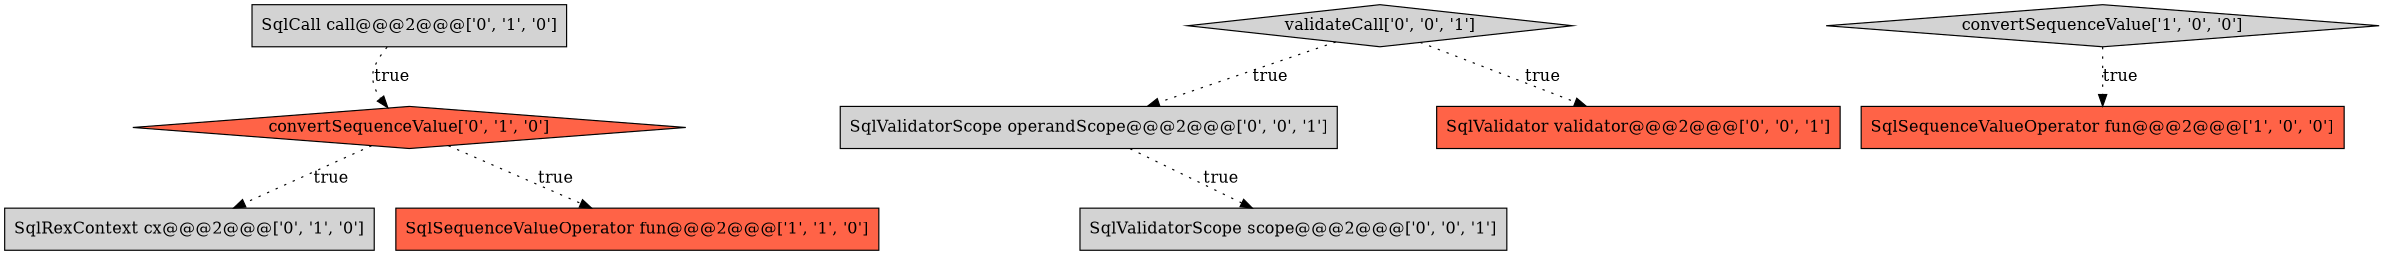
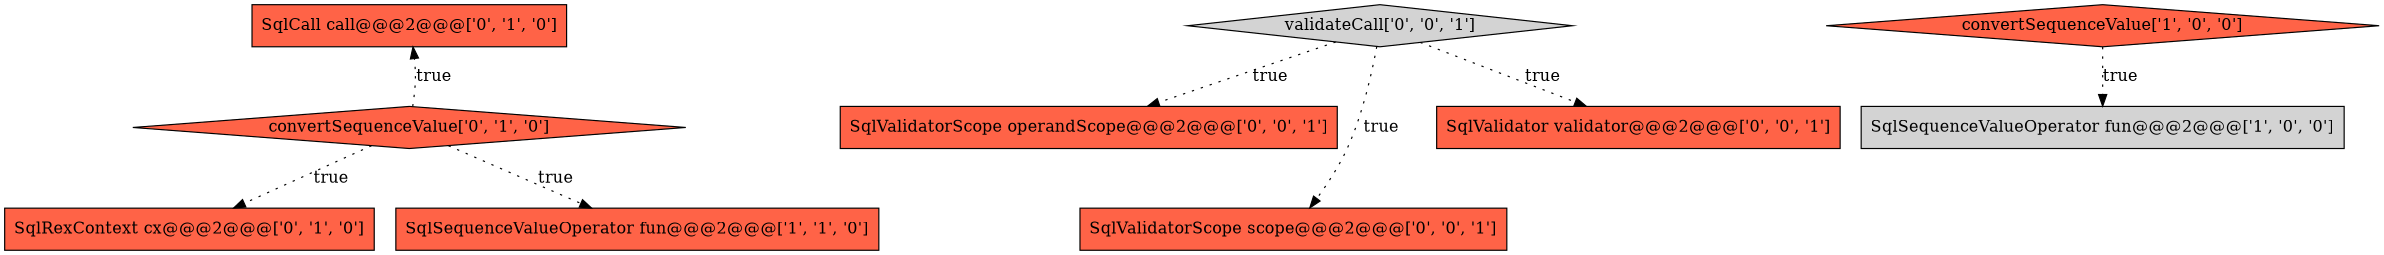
node "SqlCall call@@@2@@@['0', '1', '0']": fillcolor lightgray -> tomato
node "convertSequenceValue['1', '0', '0']": fillcolor lightgray -> tomato
edge "SqlCall call@@@2@@@['0', '1', '0']" -> "convertSequenceValue['0', '1', '0']": reversed
node "SqlValidatorScope operandScope@@@2@@@['0', '0', '1']": fillcolor lightgray -> tomato
node "SqlSequenceValueOperator fun@@@2@@@['1', '0', '0']": fillcolor tomato -> lightgray
edge "SqlValidatorScope operandScope@@@2@@@['0', '0', '1']" -> "SqlValidatorScope scope@@@2@@@['0', '0', '1']": now "validateCall['0', '0', '1']" -> "SqlValidatorScope scope@@@2@@@['0', '0', '1']"
node "SqlRexContext cx@@@2@@@['0', '1', '0']": fillcolor lightgray -> tomato
node "SqlValidatorScope scope@@@2@@@['0', '0', '1']": fillcolor lightgray -> tomato
